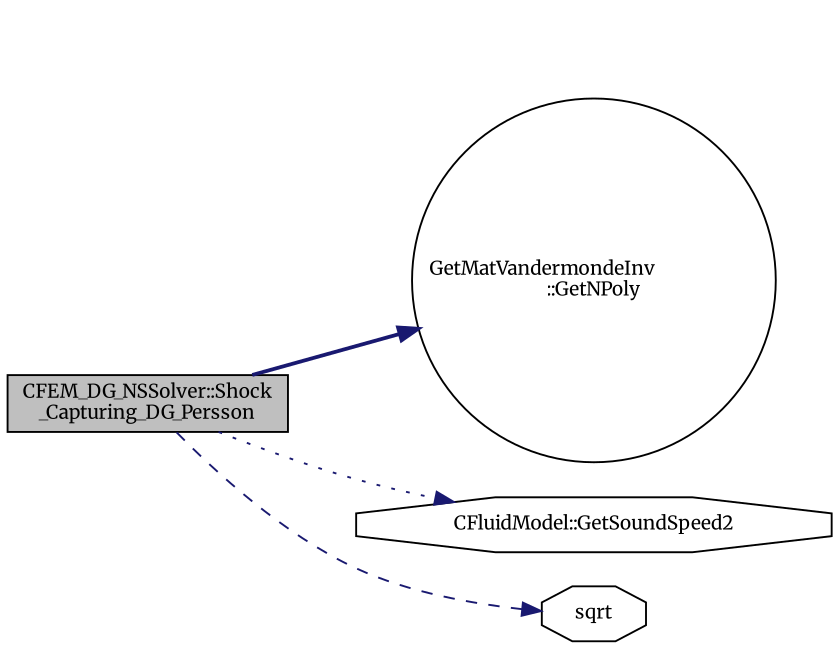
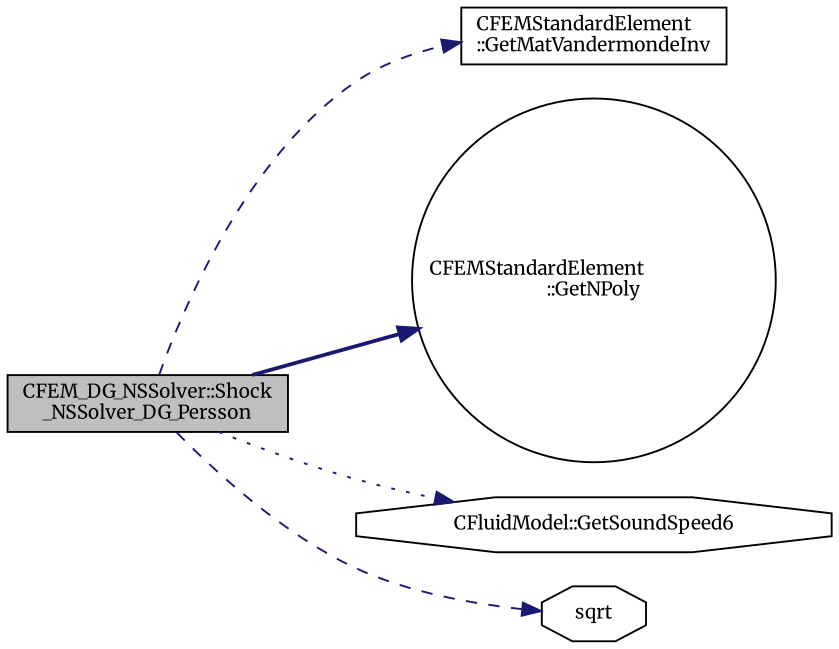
node "CFEMStandardElement ::GetMatVandermondeInv": added
node "GetMatVandermondeInv ::GetNPoly": label "GetMatVandermondeInv ::GetNPoly" -> "CFEMStandardElement ::GetNPoly"
node "CFEM_DG_NSSolver::Shock _Capturing_DG_Persson": label "CFEM_DG_NSSolver::Shock _Capturing_DG_Persson" -> "CFEM_DG_NSSolver::Shock _NSSolver_DG_Persson"
node "CFluidModel::GetSoundSpeed2": label "CFluidModel::GetSoundSpeed2" -> "CFluidModel::GetSoundSpeed6"
